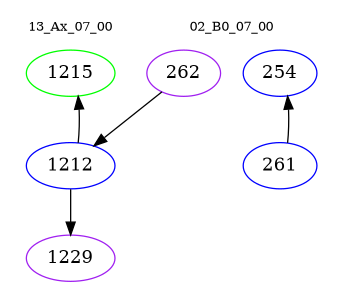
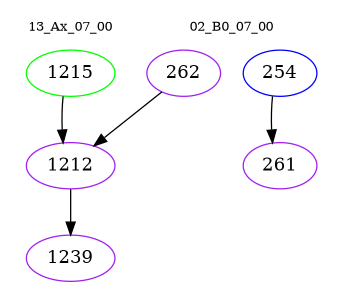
edge "1212" -> "1215": reversed
edge "261" -> "254": reversed
node "1212": color blue -> purple
node "261": color blue -> purple
node "1229": label "1229" -> "1239"
